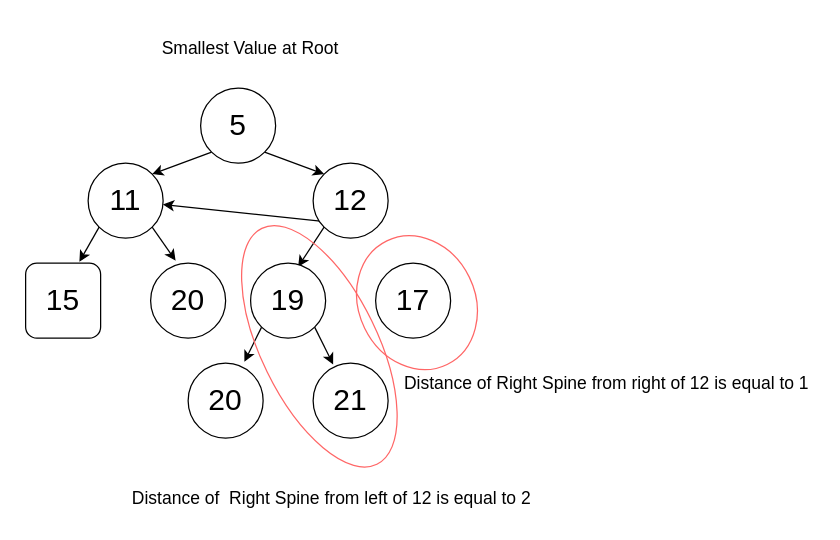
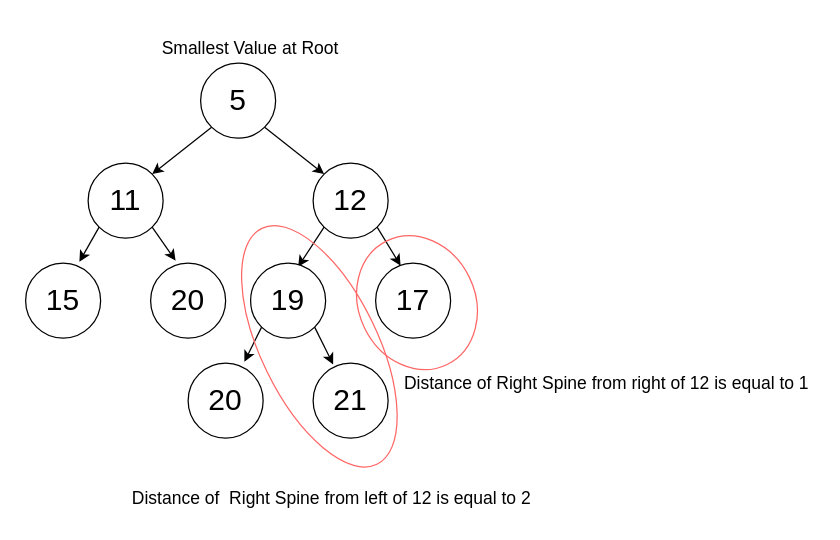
node "5": moved (238, 126) -> (238, 101)
edge "12" -> "11": now "12" -> "17"
node "15": shape rounded rectangle -> ellipse
